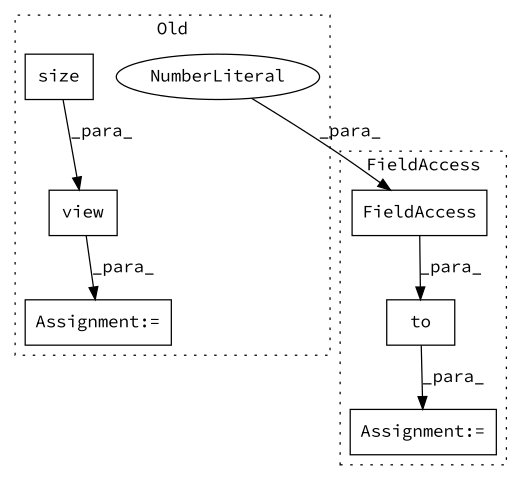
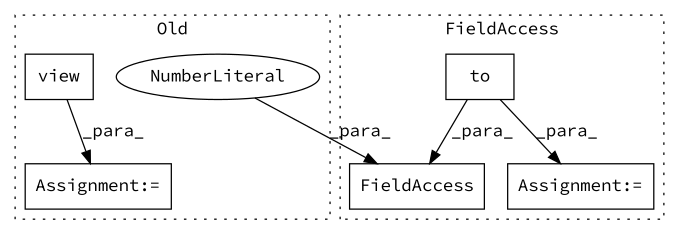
node "size": removed
edge "FieldAccess" -> "to": reversed
